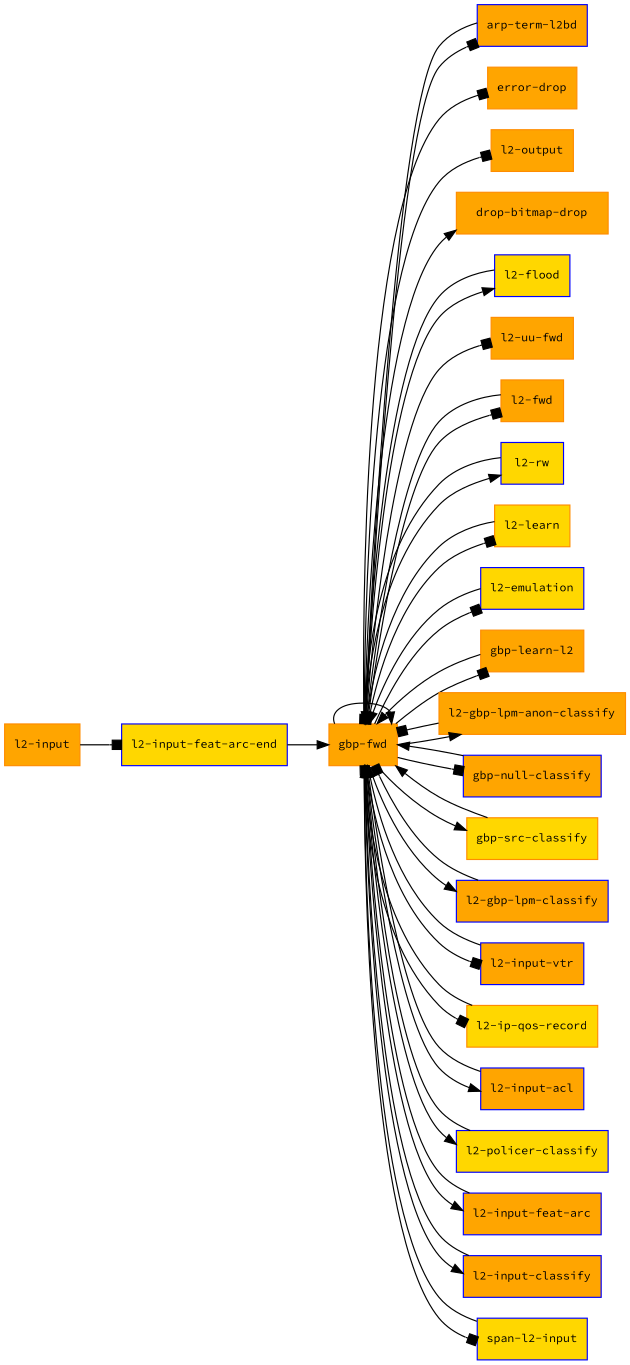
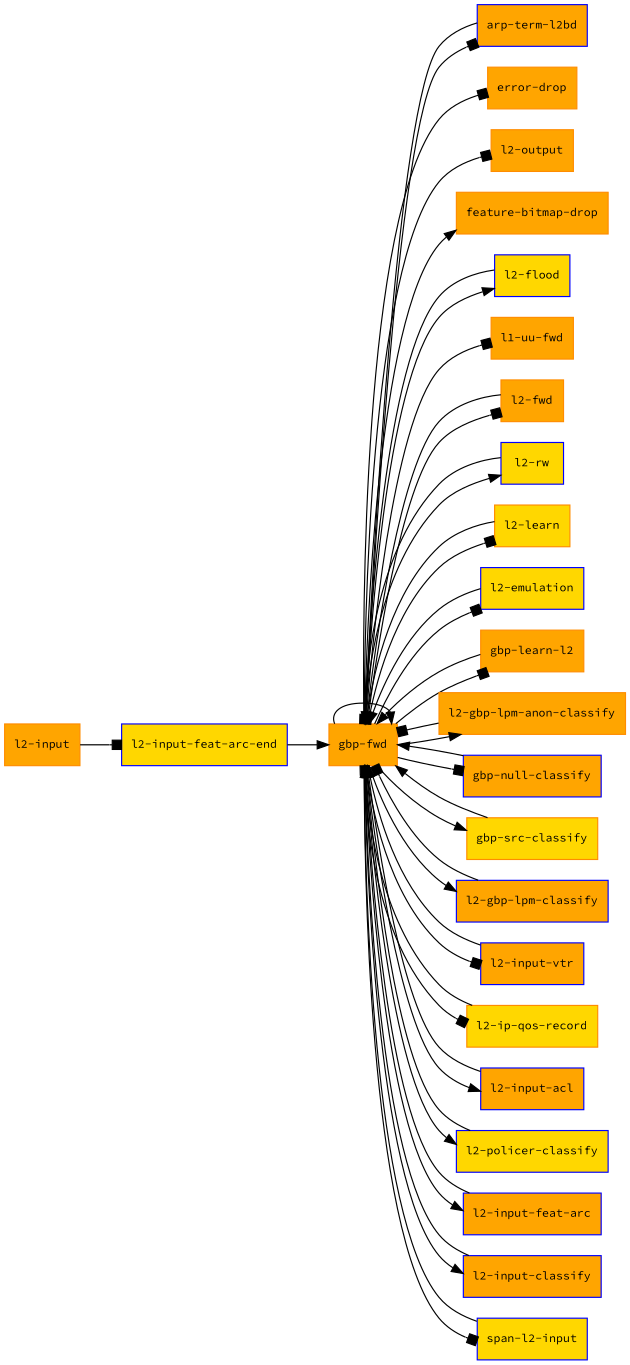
node "drop-bitmap-drop": label "drop-bitmap-drop" -> "feature-bitmap-drop"
node "l2-uu-fwd": label "l2-uu-fwd" -> "l1-uu-fwd"
